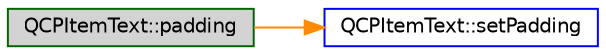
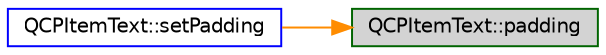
edge "QCPItemText::padding" -> "QCPItemText::setPadding": reversed
